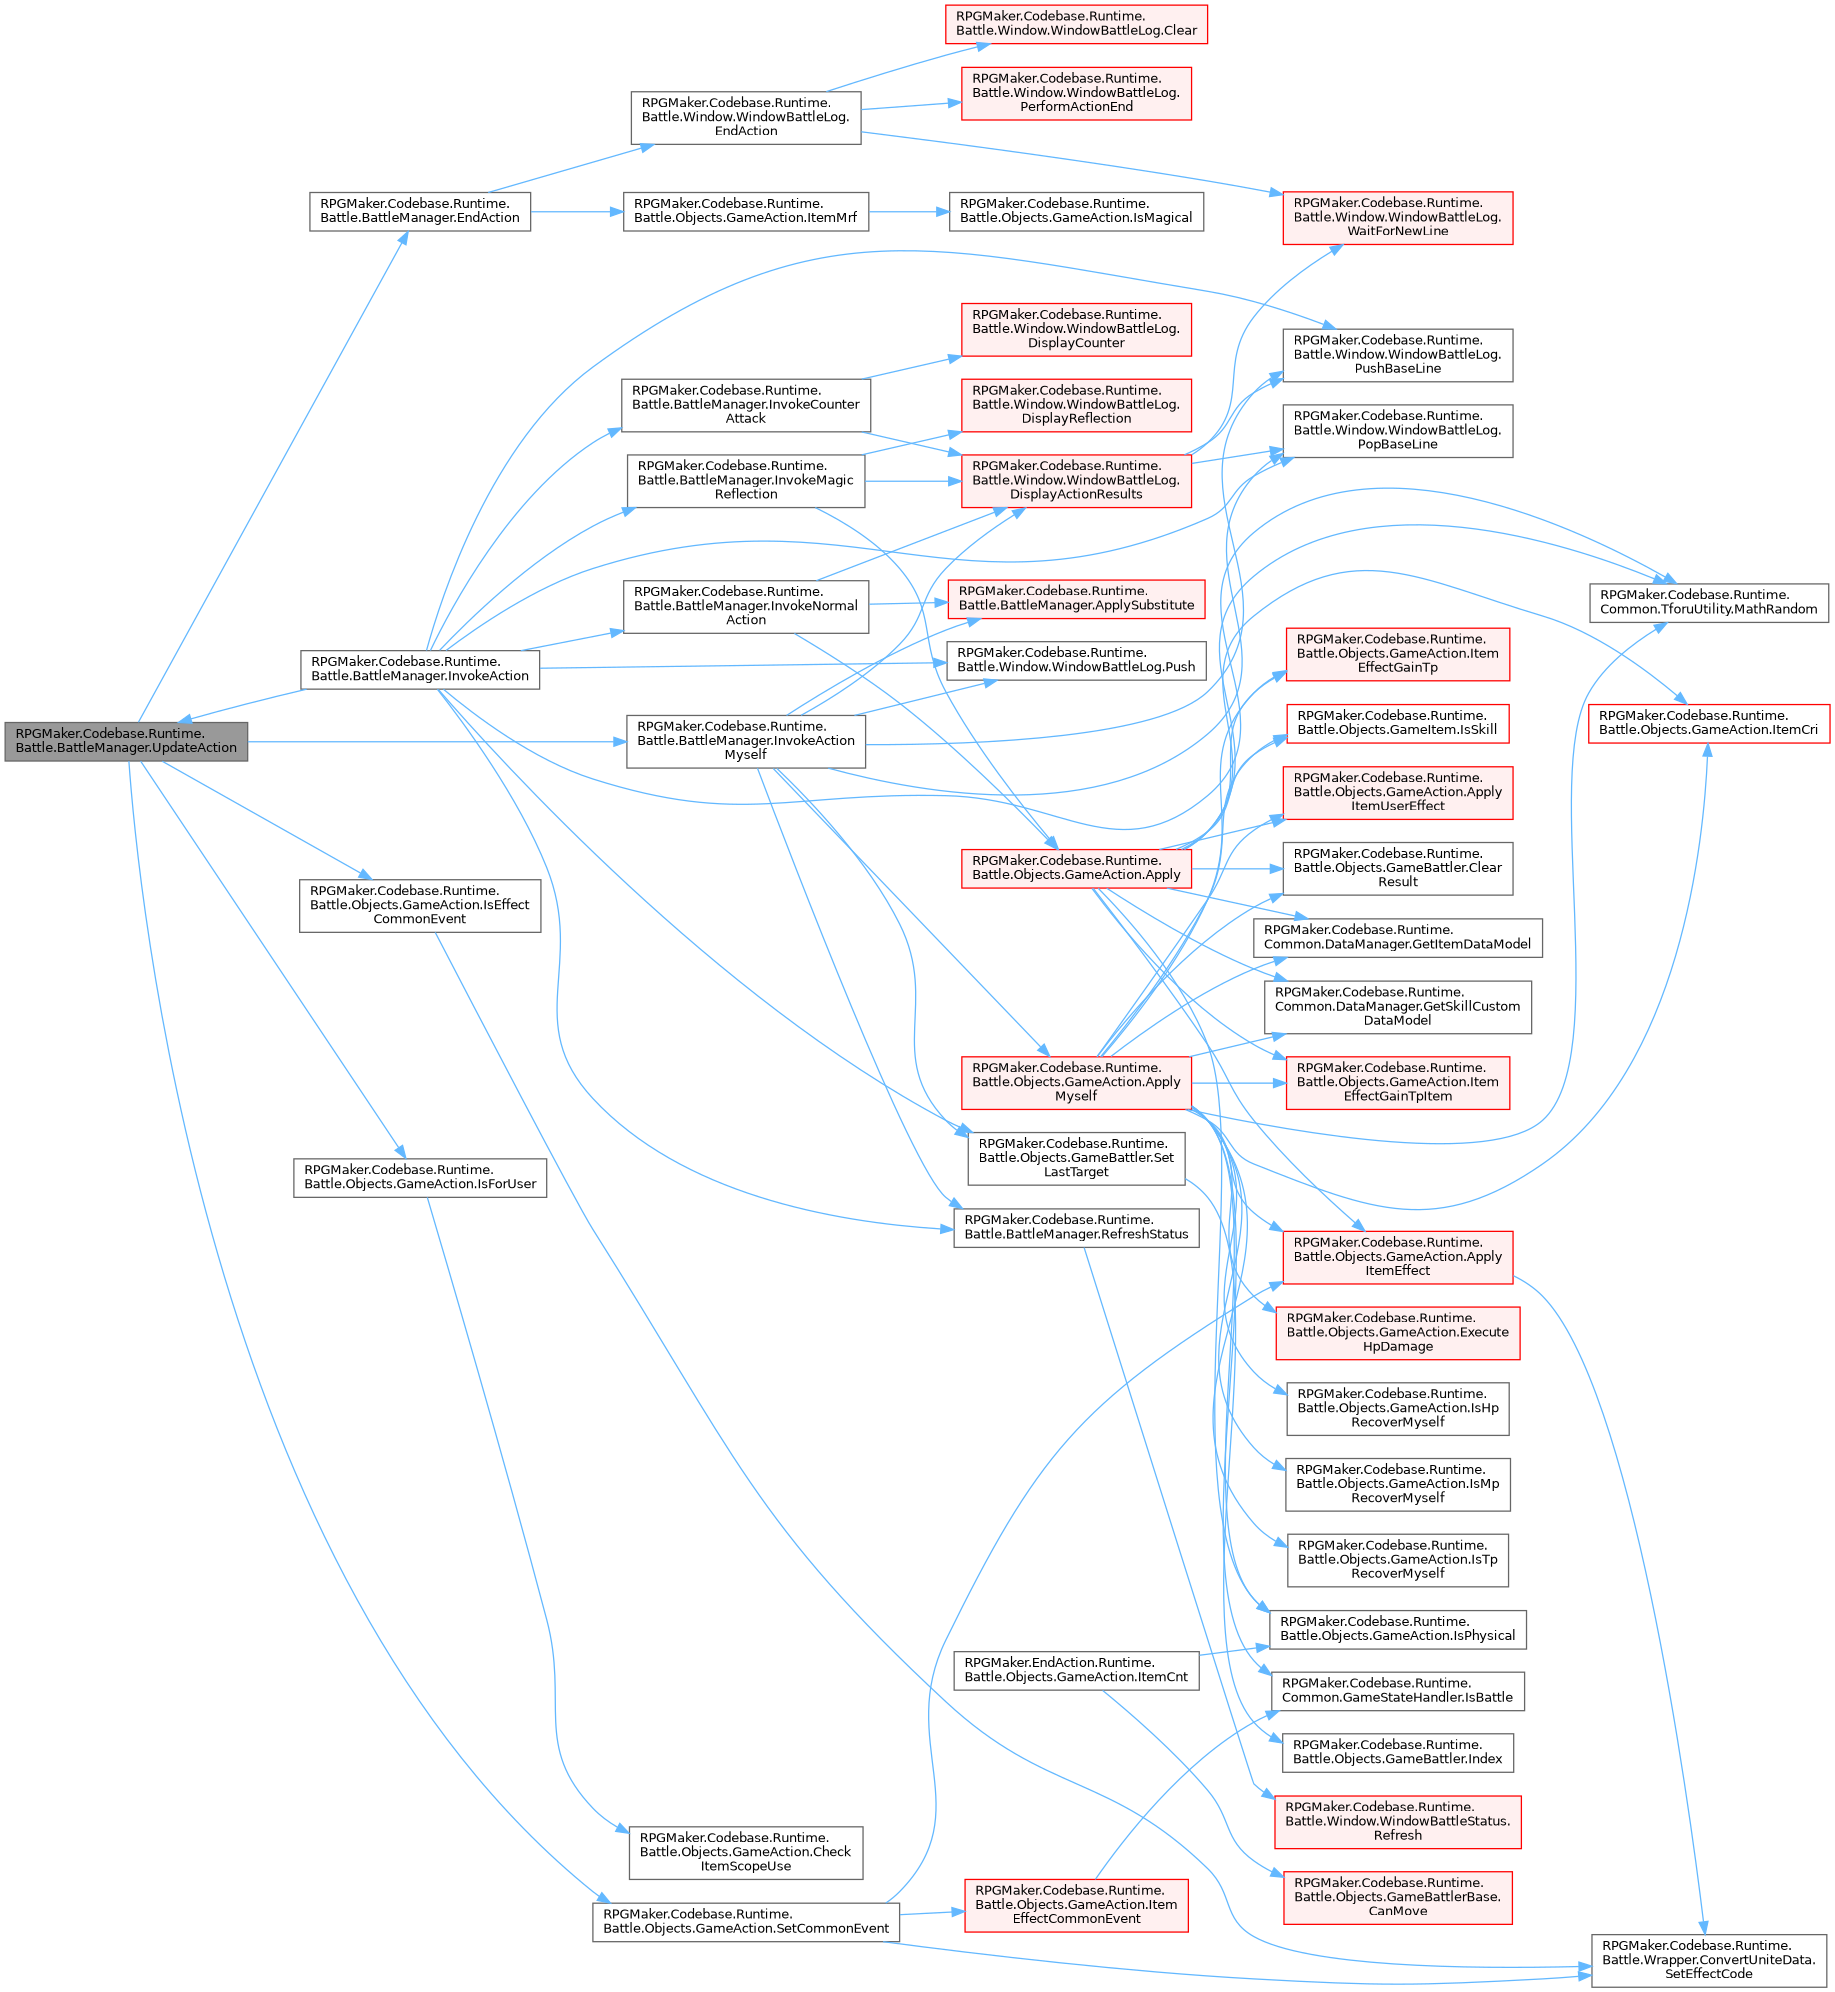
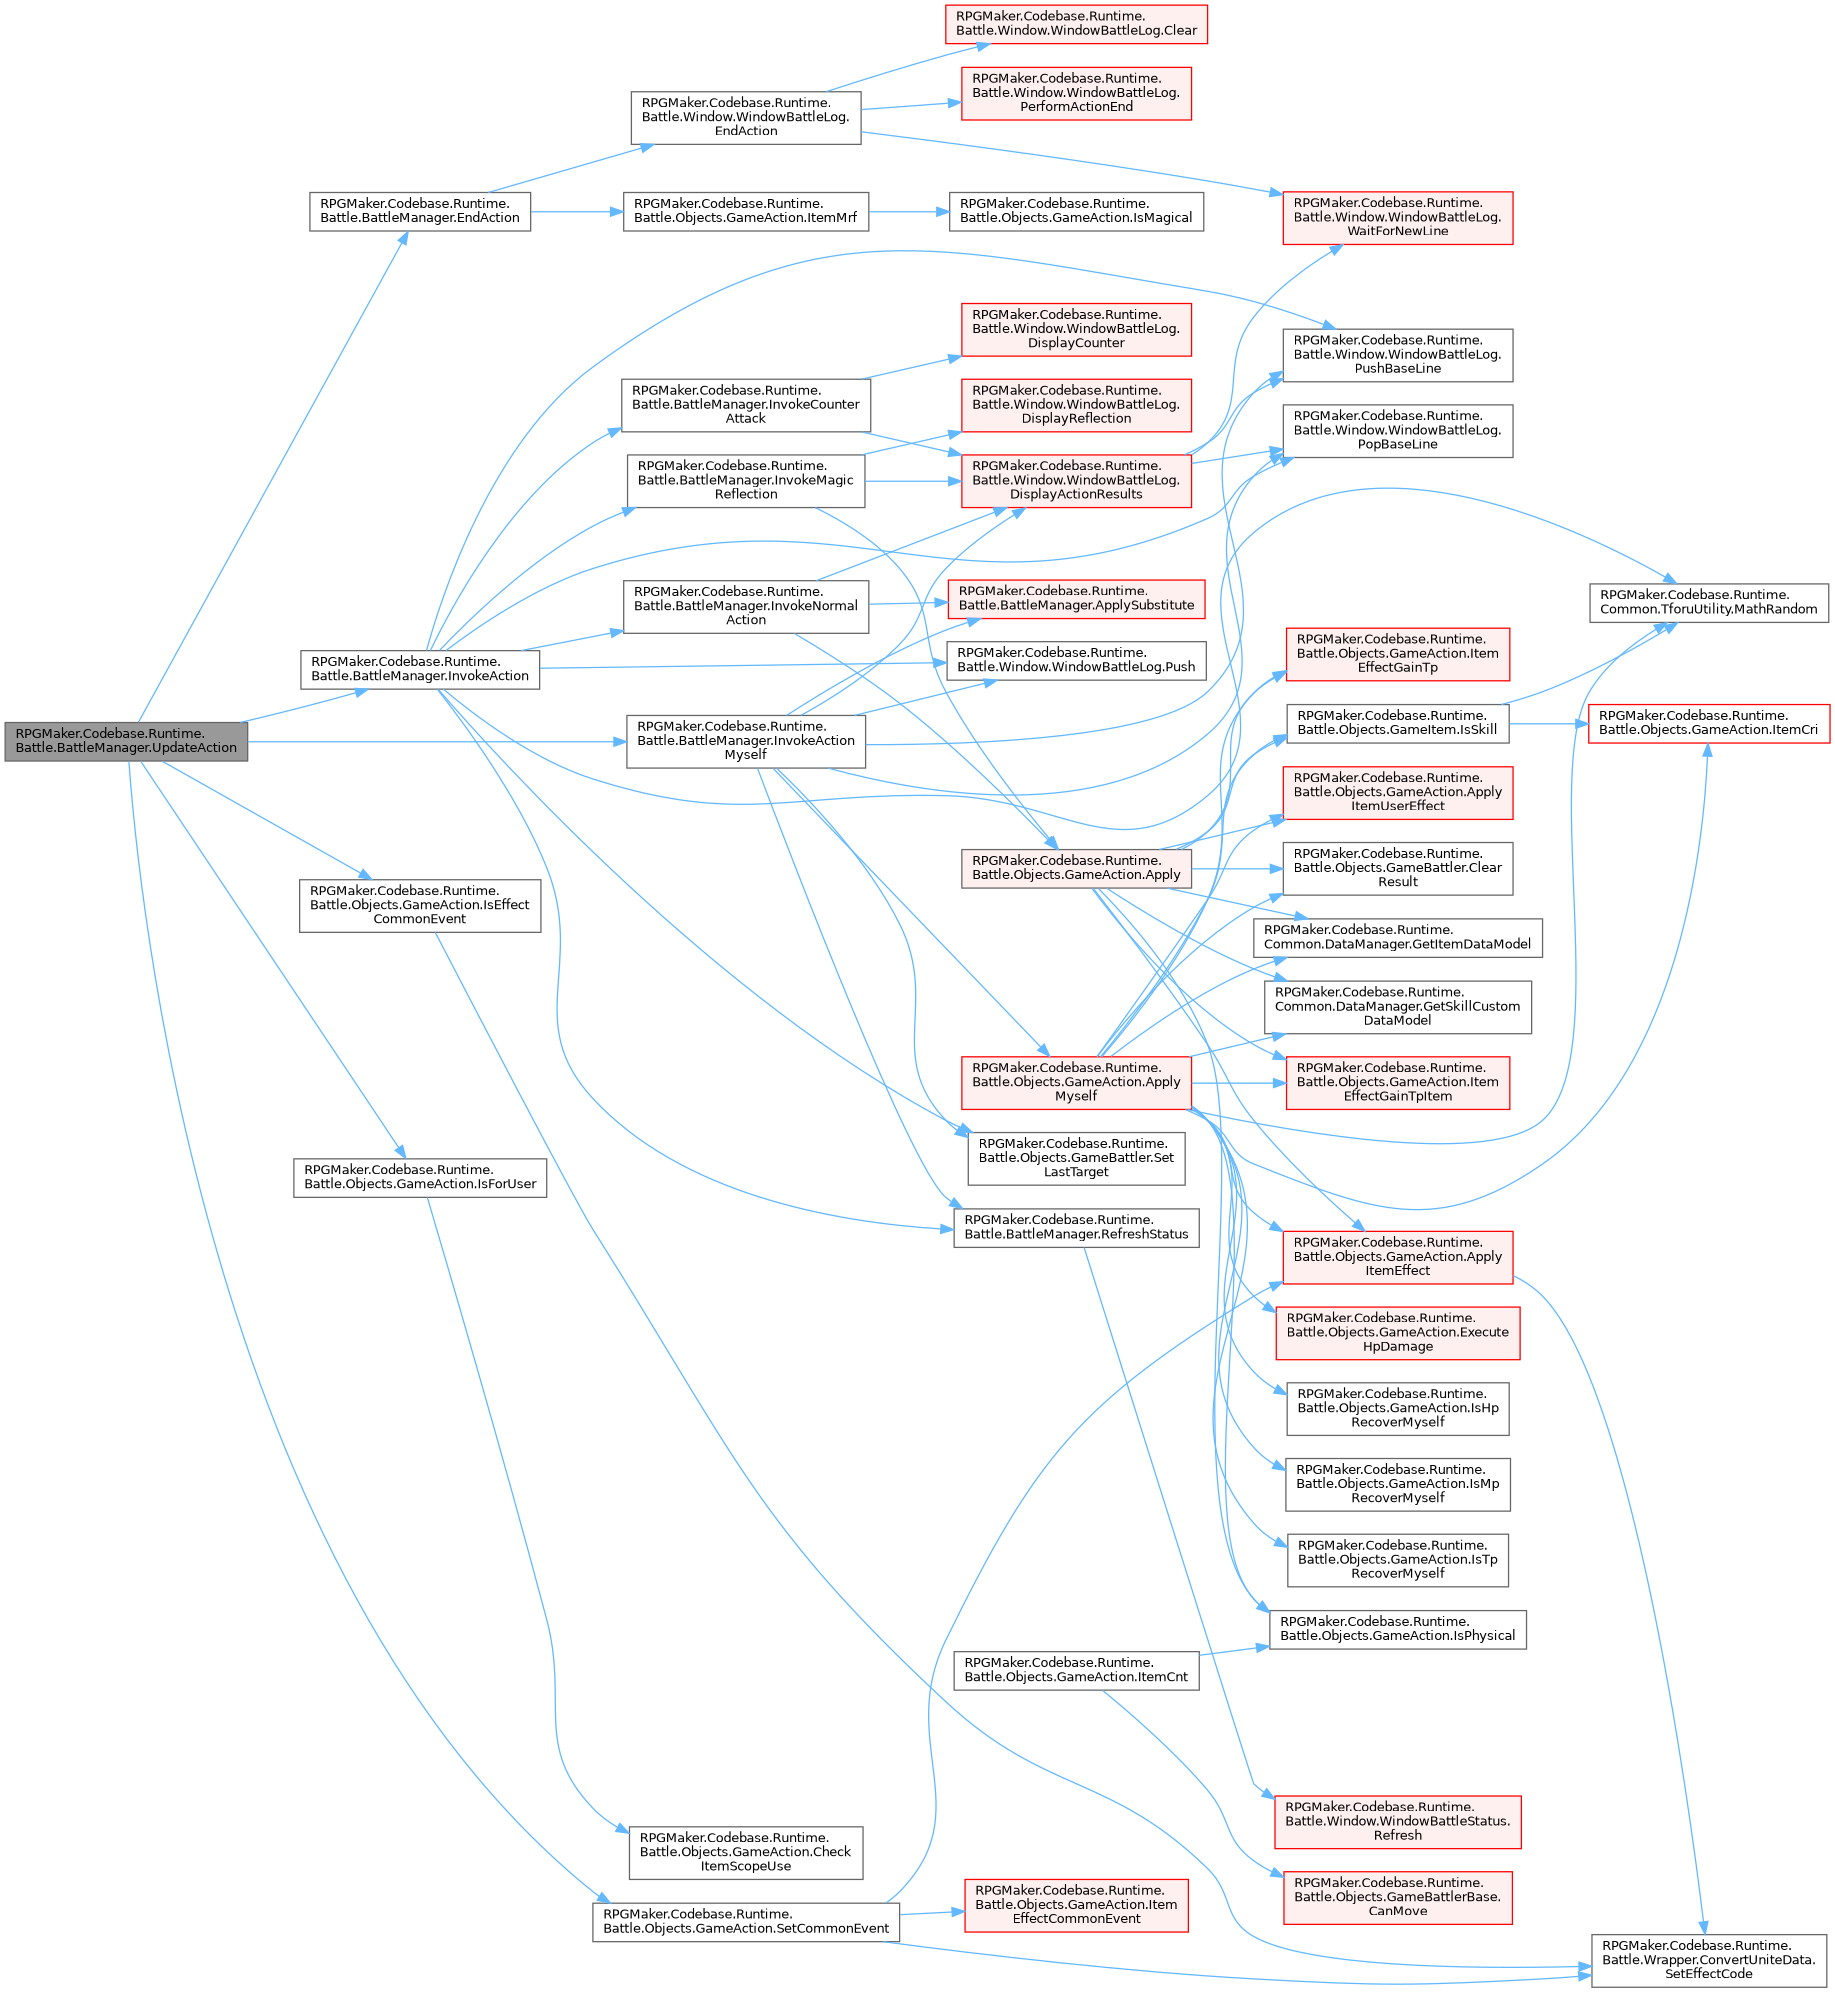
edge "RPGMaker.Codebase.Runtime. Battle.Objects.GameAction.Apply" -> "RPGMaker.Codebase.Runtime. Common.TforuUtility.MathRandom": now "RPGMaker.Codebase.Runtime. Battle.Objects.GameItem.IsSkill" -> "RPGMaker.Codebase.Runtime. Common.TforuUtility.MathRandom"
edge "RPGMaker.Codebase.Runtime. Battle.Objects.GameAction.Apply" -> "RPGMaker.Codebase.Runtime. Battle.Objects.GameAction.ItemCri": now "RPGMaker.Codebase.Runtime. Battle.Objects.GameItem.IsSkill" -> "RPGMaker.Codebase.Runtime. Battle.Objects.GameAction.ItemCri"
edge "RPGMaker.Codebase.Runtime. Battle.BattleManager.InvokeAction" -> "RPGMaker.Codebase.Runtime. Battle.BattleManager.UpdateAction": reversed
node "RPGMaker.Codebase.Runtime. Battle.Objects.GameItem.IsSkill": color red -> grey40
node "RPGMaker.Codebase.Runtime. Battle.Objects.GameAction.Apply": color red -> grey40
node "RPGMaker.EndAction.Runtime. Battle.Objects.GameAction.ItemCnt": label "RPGMaker.EndAction.Runtime. Battle.Objects.GameAction.ItemCnt" -> "RPGMaker.Codebase.Runtime. Battle.Objects.GameAction.ItemCnt"
node "RPGMaker.Codebase.Runtime. Common.GameStateHandler.IsBattle": removed
node "RPGMaker.Codebase.Runtime. Battle.Objects.GameBattler.Index": removed
